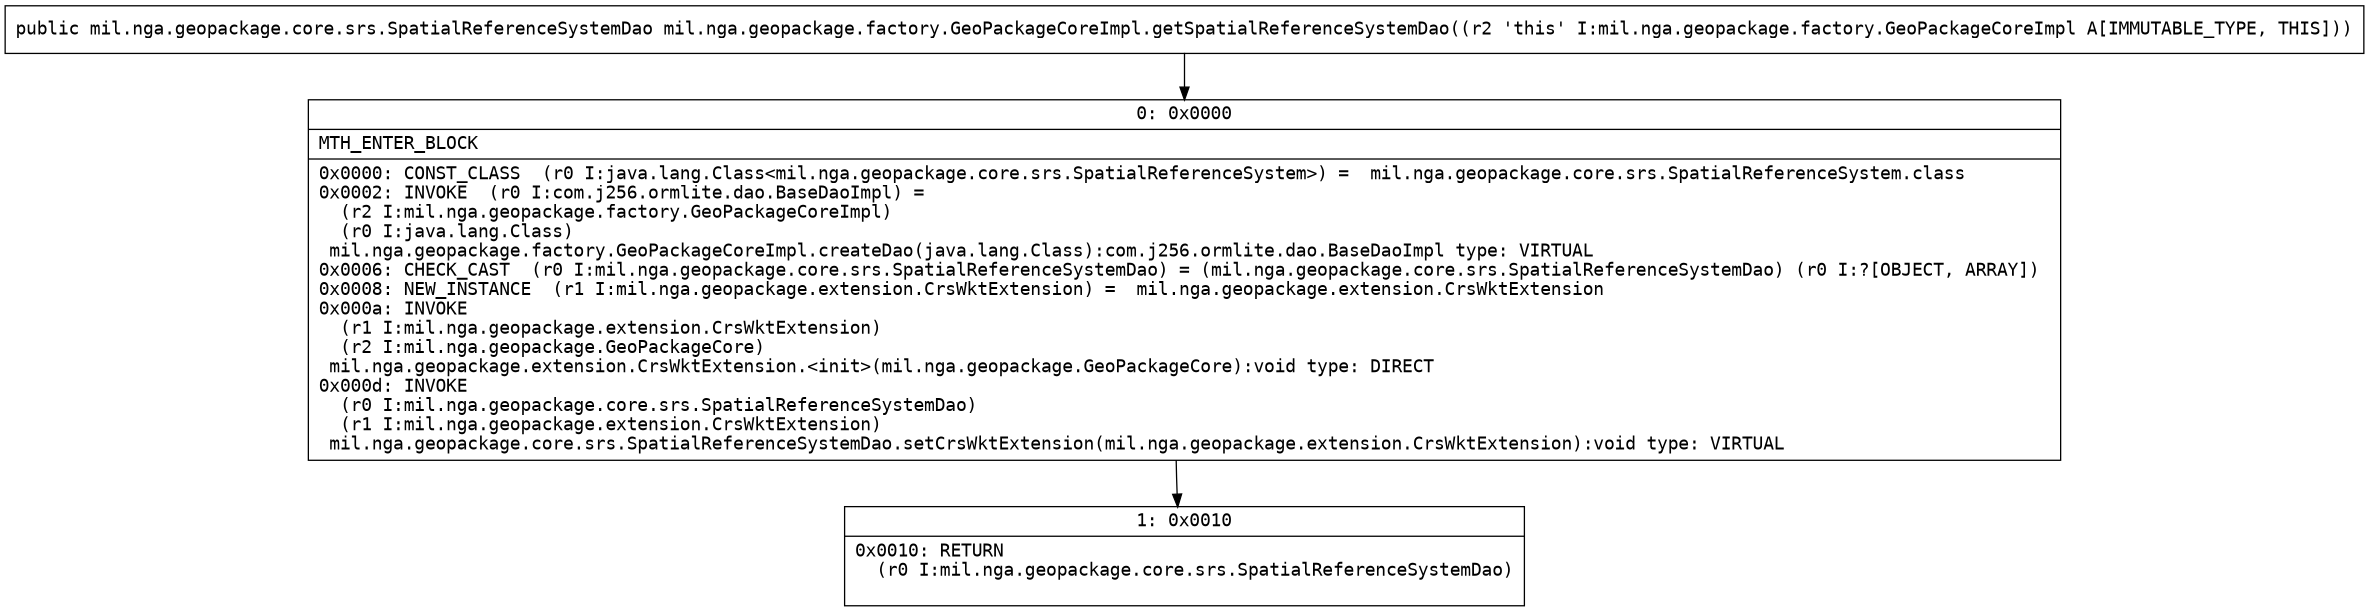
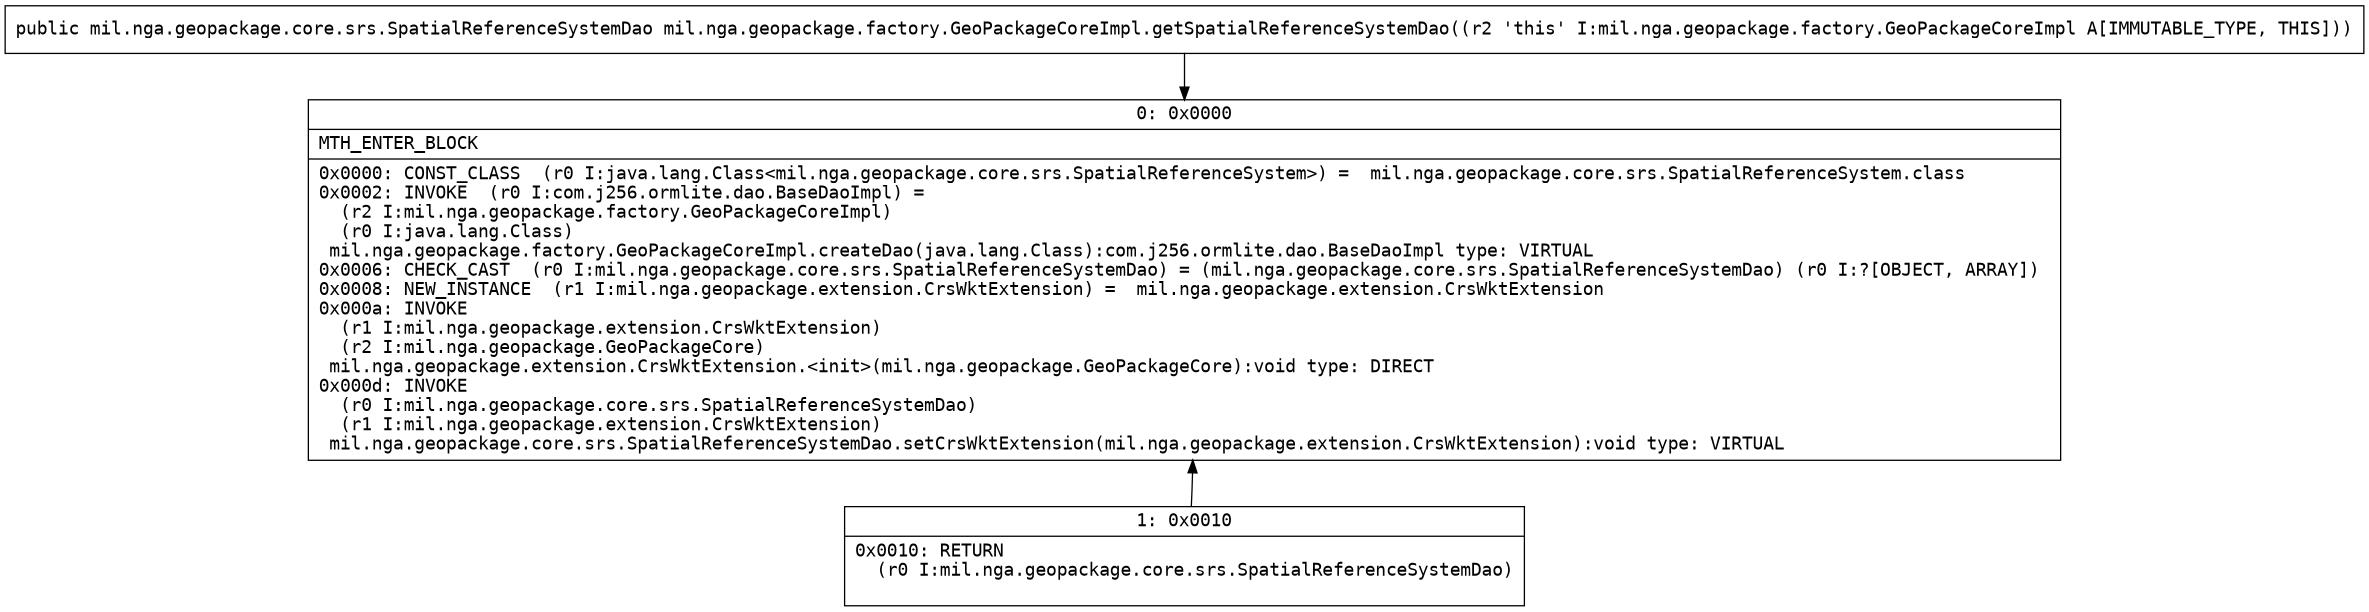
edge "0: 0x0000" -> "1: 0x0010": reversed
